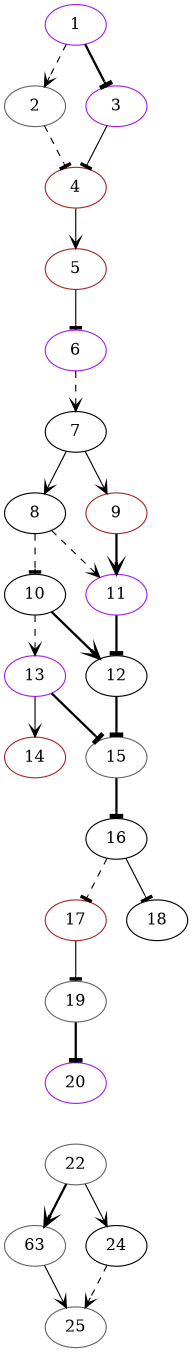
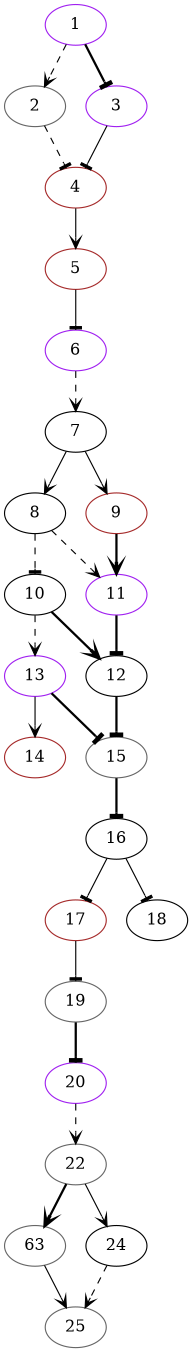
edge "16" -> "17": style dashed -> solid
edge "20" -> "22": added
